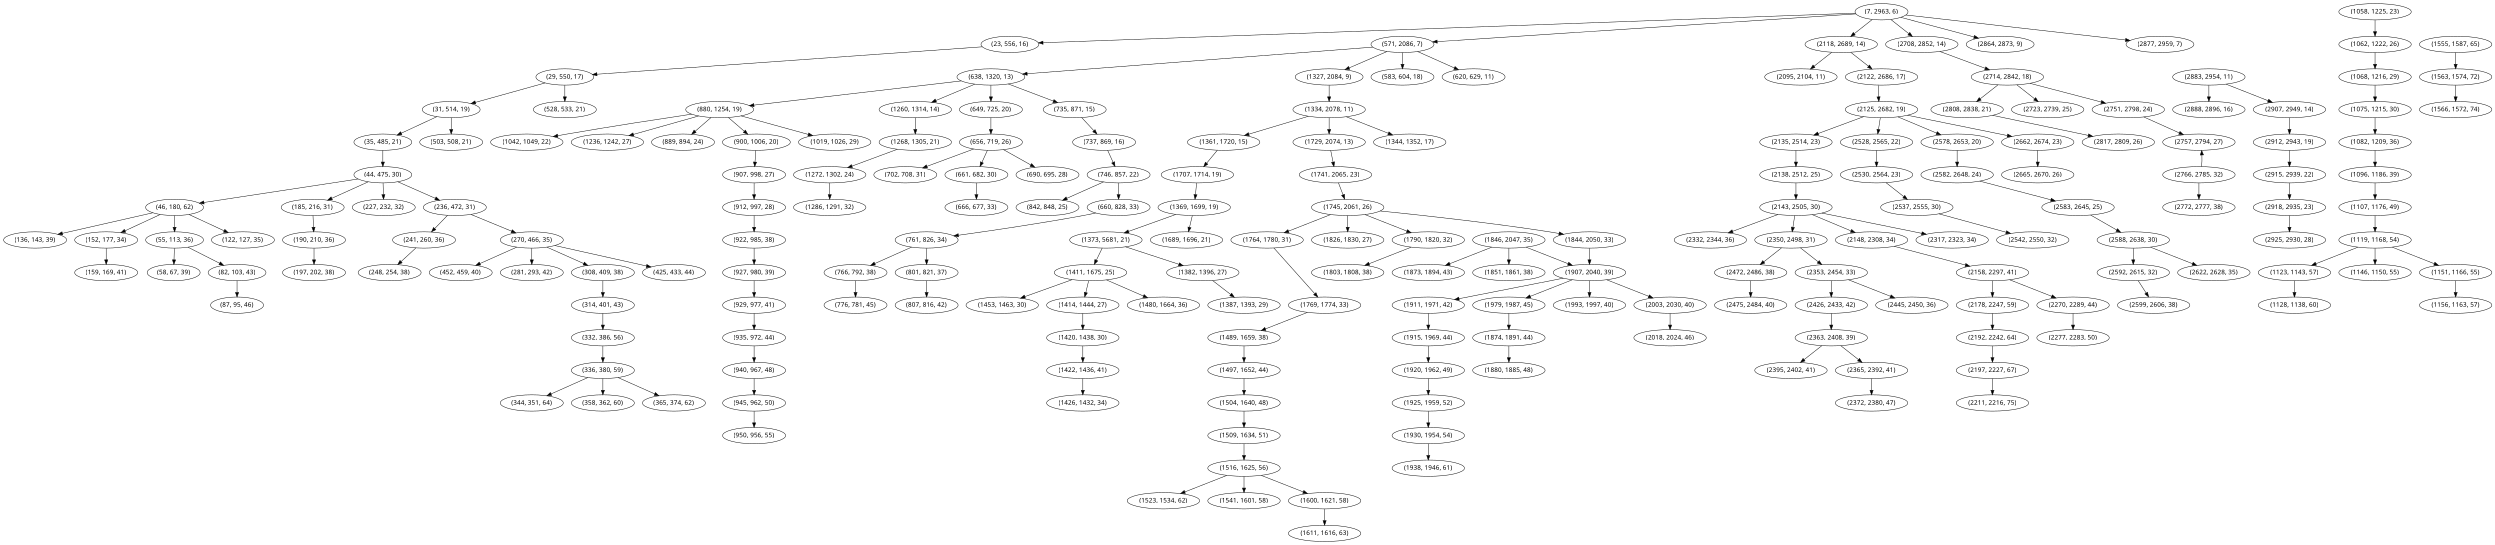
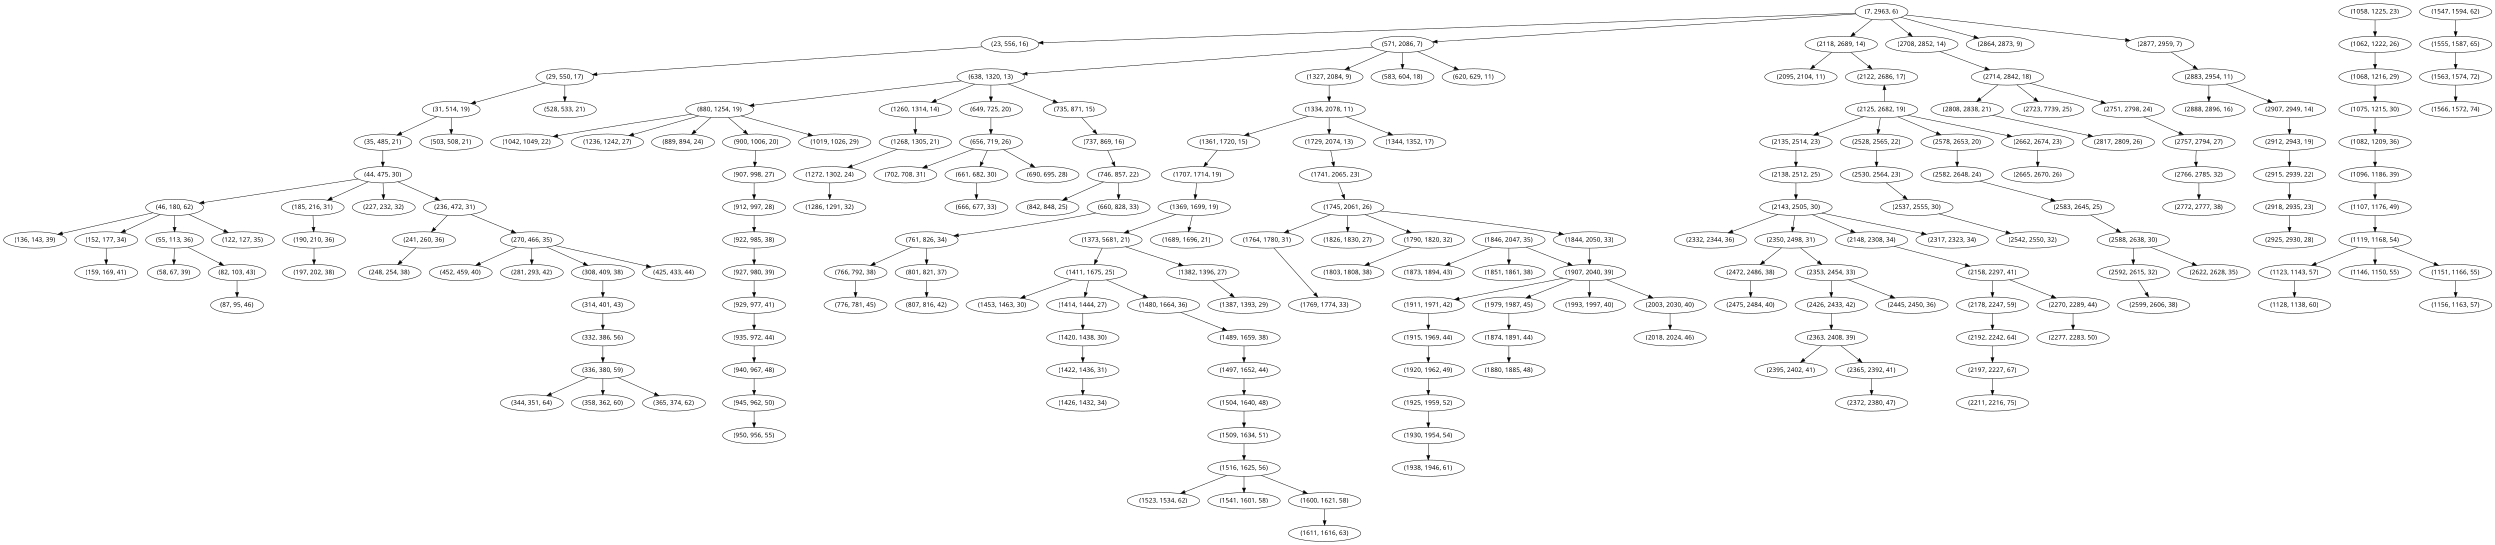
node "(1547, 1594, 62)": added
edge "(2877, 2959, 7)" -> "(2883, 2954, 11)": added
edge "(2122, 2686, 17)" -> "(2125, 2682, 19)": reversed
node "(2723, 2739, 25)": label "(2723, 2739, 25)" -> "(2723, 7739, 25)"
edge "(2766, 2785, 32)" -> "(2757, 2794, 27)": reversed
edge "(1769, 1774, 33)" -> "(1489, 1659, 38)": now "(1480, 1664, 36)" -> "(1489, 1659, 38)"
node "(1422, 1436, 41)": label "(1422, 1436, 41)" -> "(1422, 1436, 31)"
